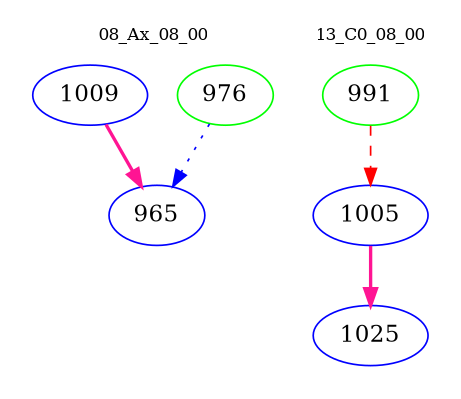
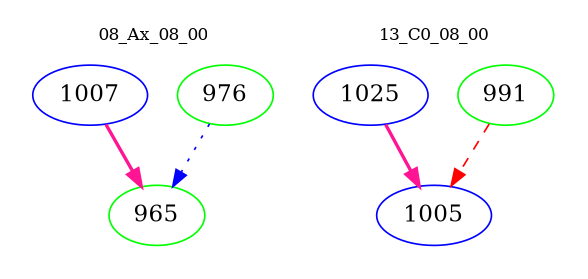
node "1009": label "1009" -> "1007"
node "965": color blue -> green
edge "1005" -> "1025": reversed
